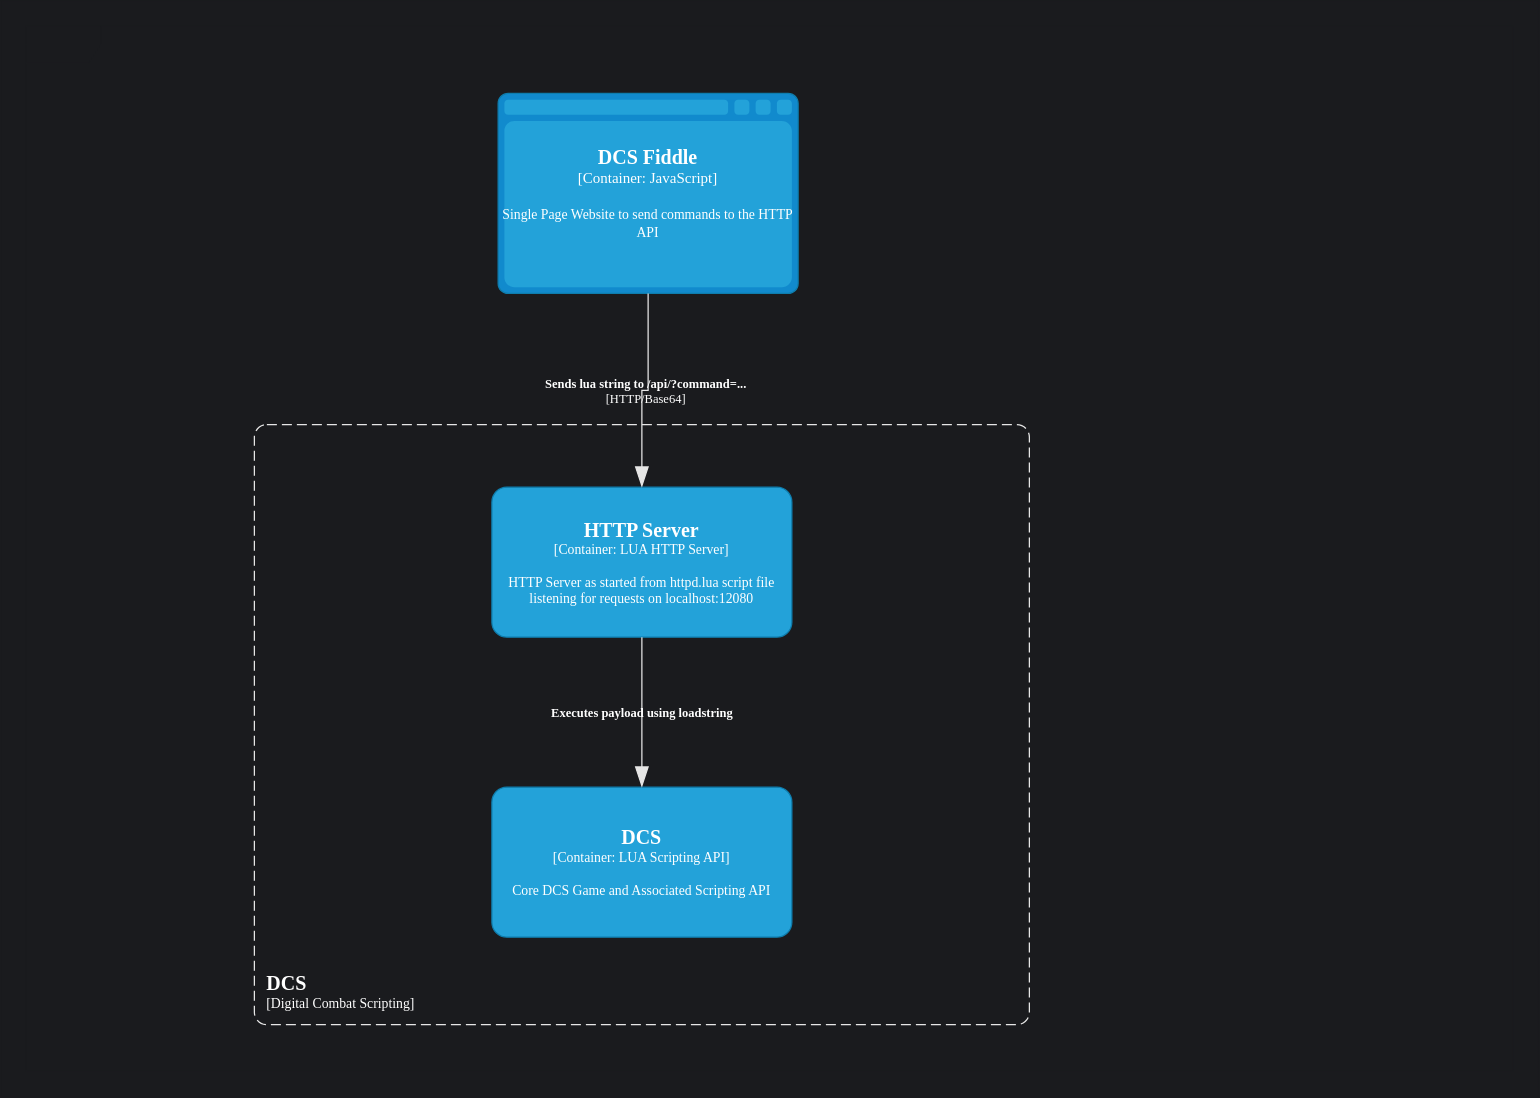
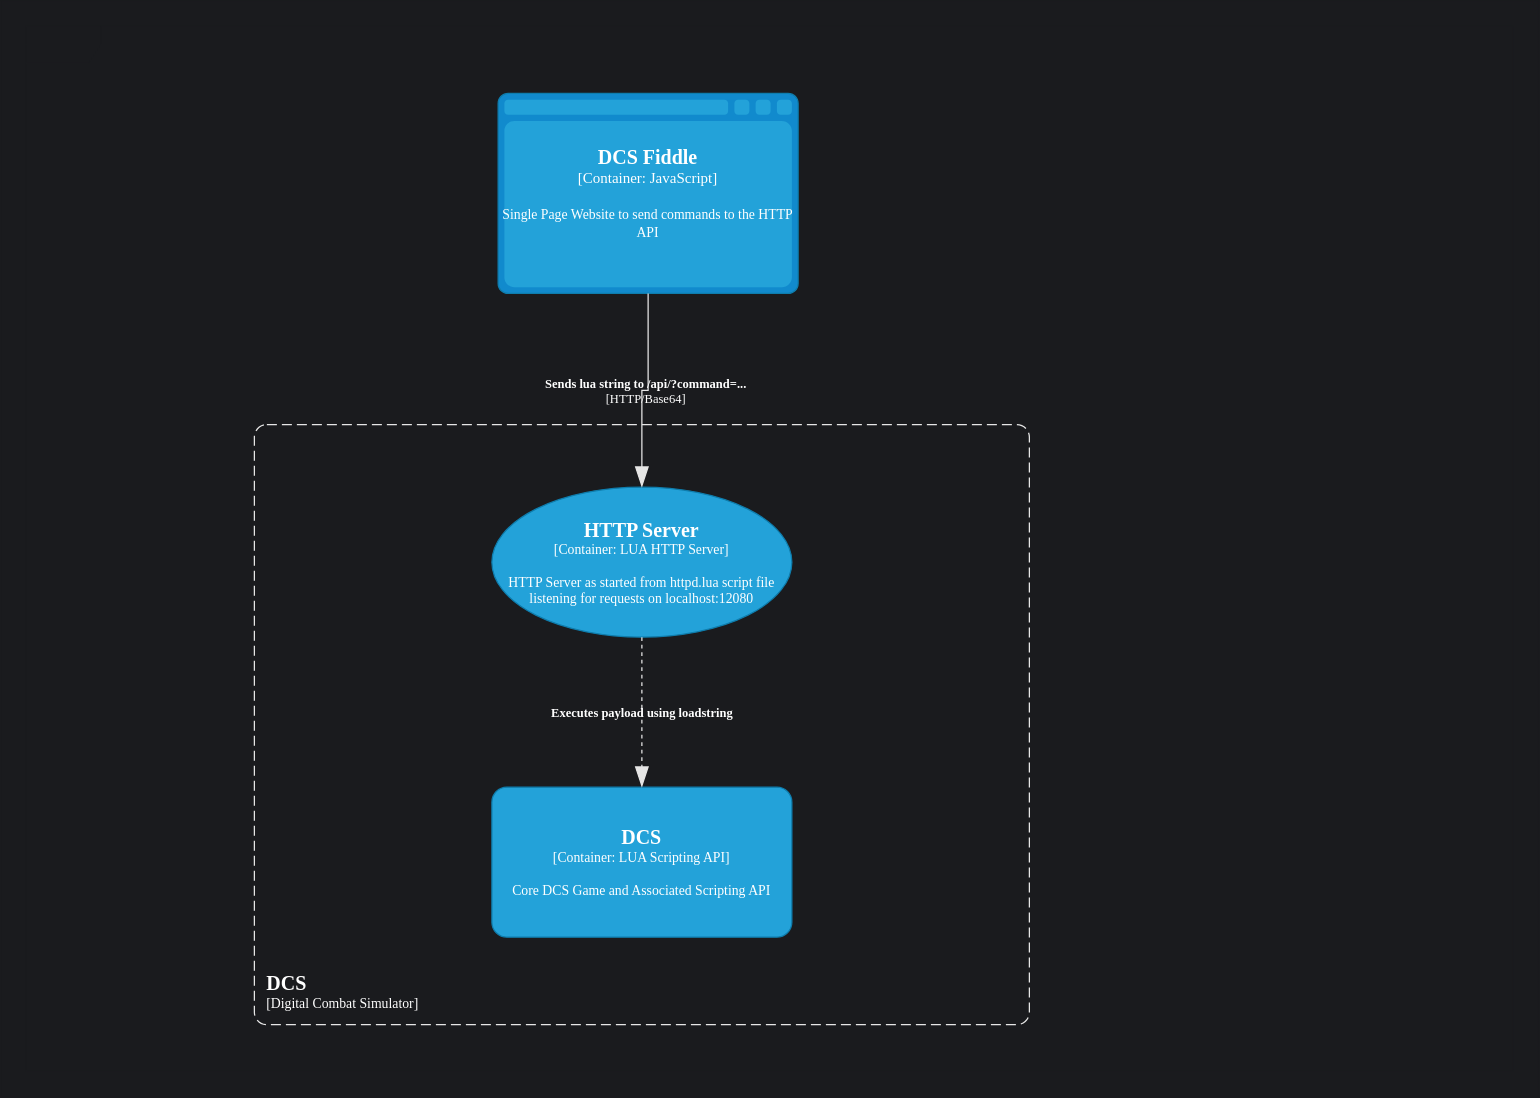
node "HTTP Server [Container: LUA HTTP Server] HTTP Server as started from httpd.lua script file listening for requests on localhost:12080": shape rounded rectangle -> ellipse
edge "HTTP Server [Container: LUA HTTP Server] HTTP Server as started from httpd.lua script file listening for requests on localhost:12080" -> "DCS [Container: LUA Scripting API] Core DCS Game and Associated Scripting API": style solid -> dashed
node "DCS [Digital Combat Scripting]": label "DCS [Digital Combat Scripting]" -> "DCS [Digital Combat Simulator]"
